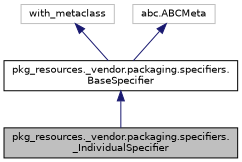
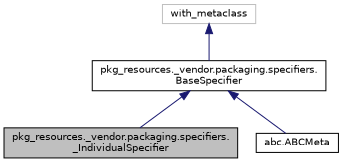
node "abc.ABCMeta": color grey75 -> black
edge "pkg_resources._vendor.packaging.specifiers. BaseSpecifier" -> "abc.ABCMeta": reversed
